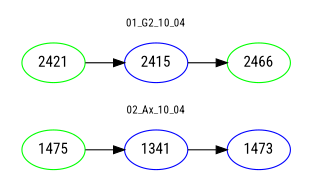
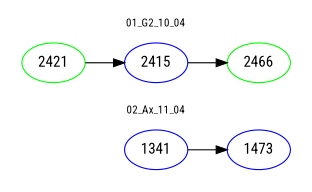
cluster "02_Ax_10_04": label "02_Ax_10_04" -> "02_Ax_11_04"
node "1475": removed
